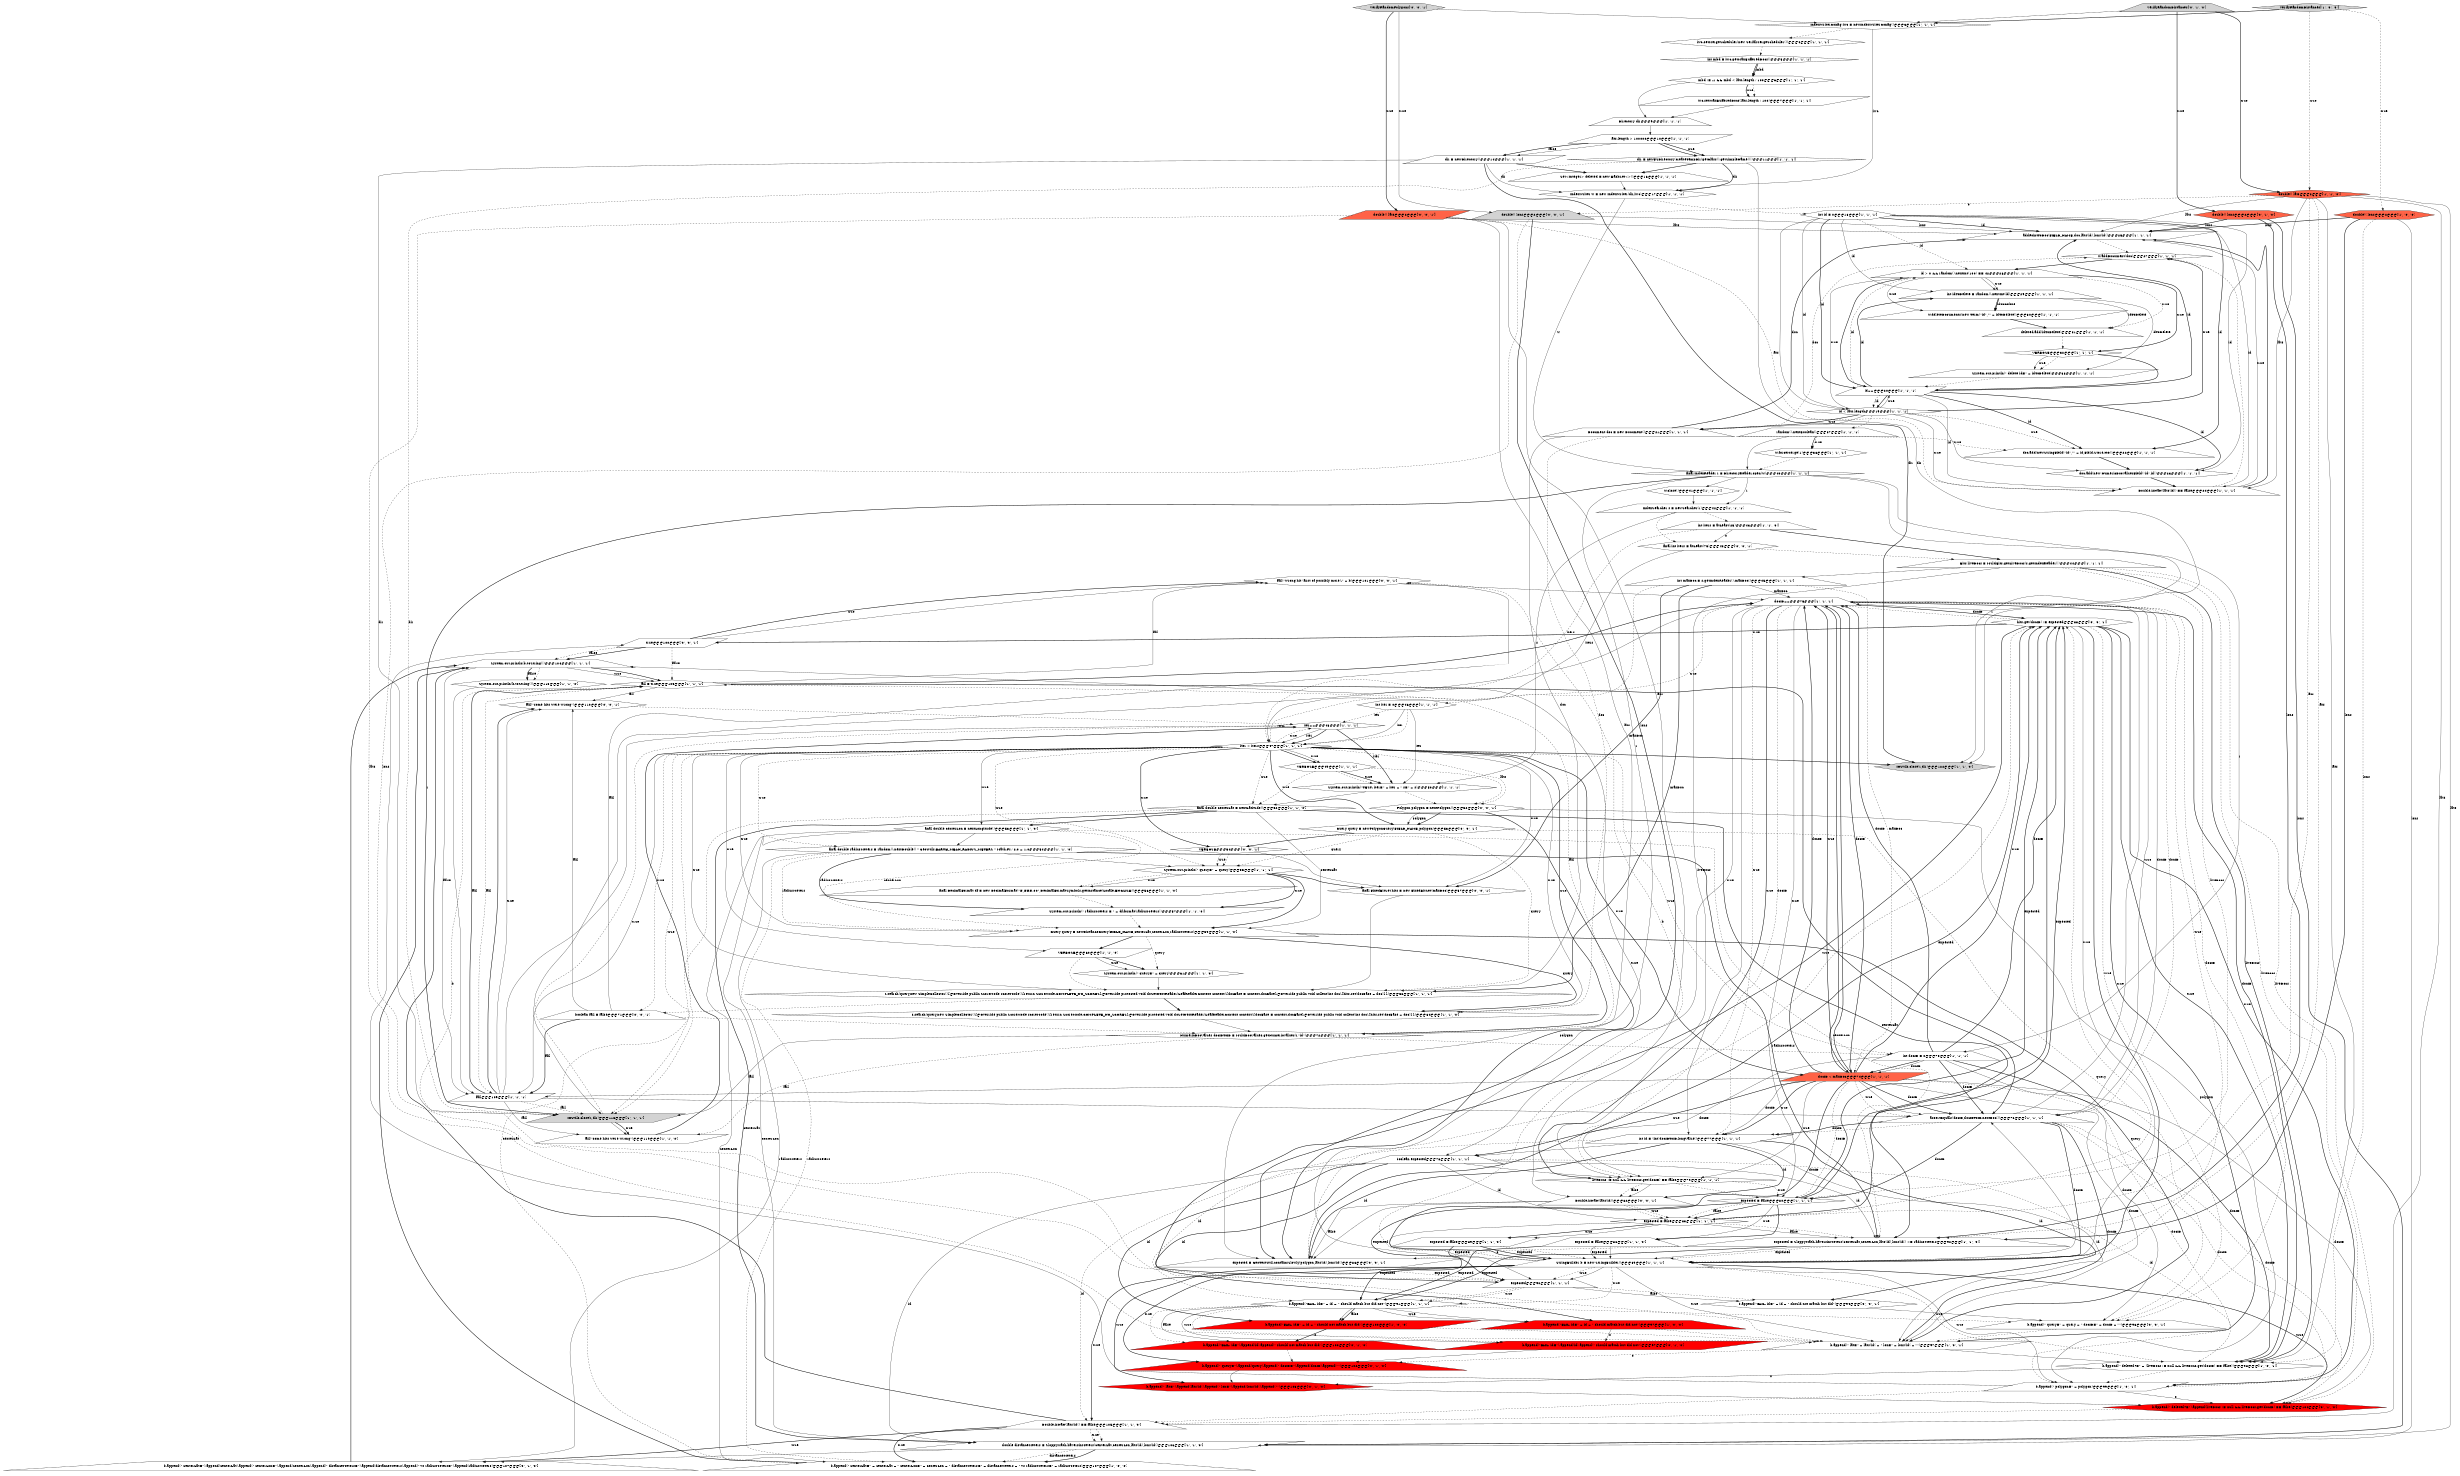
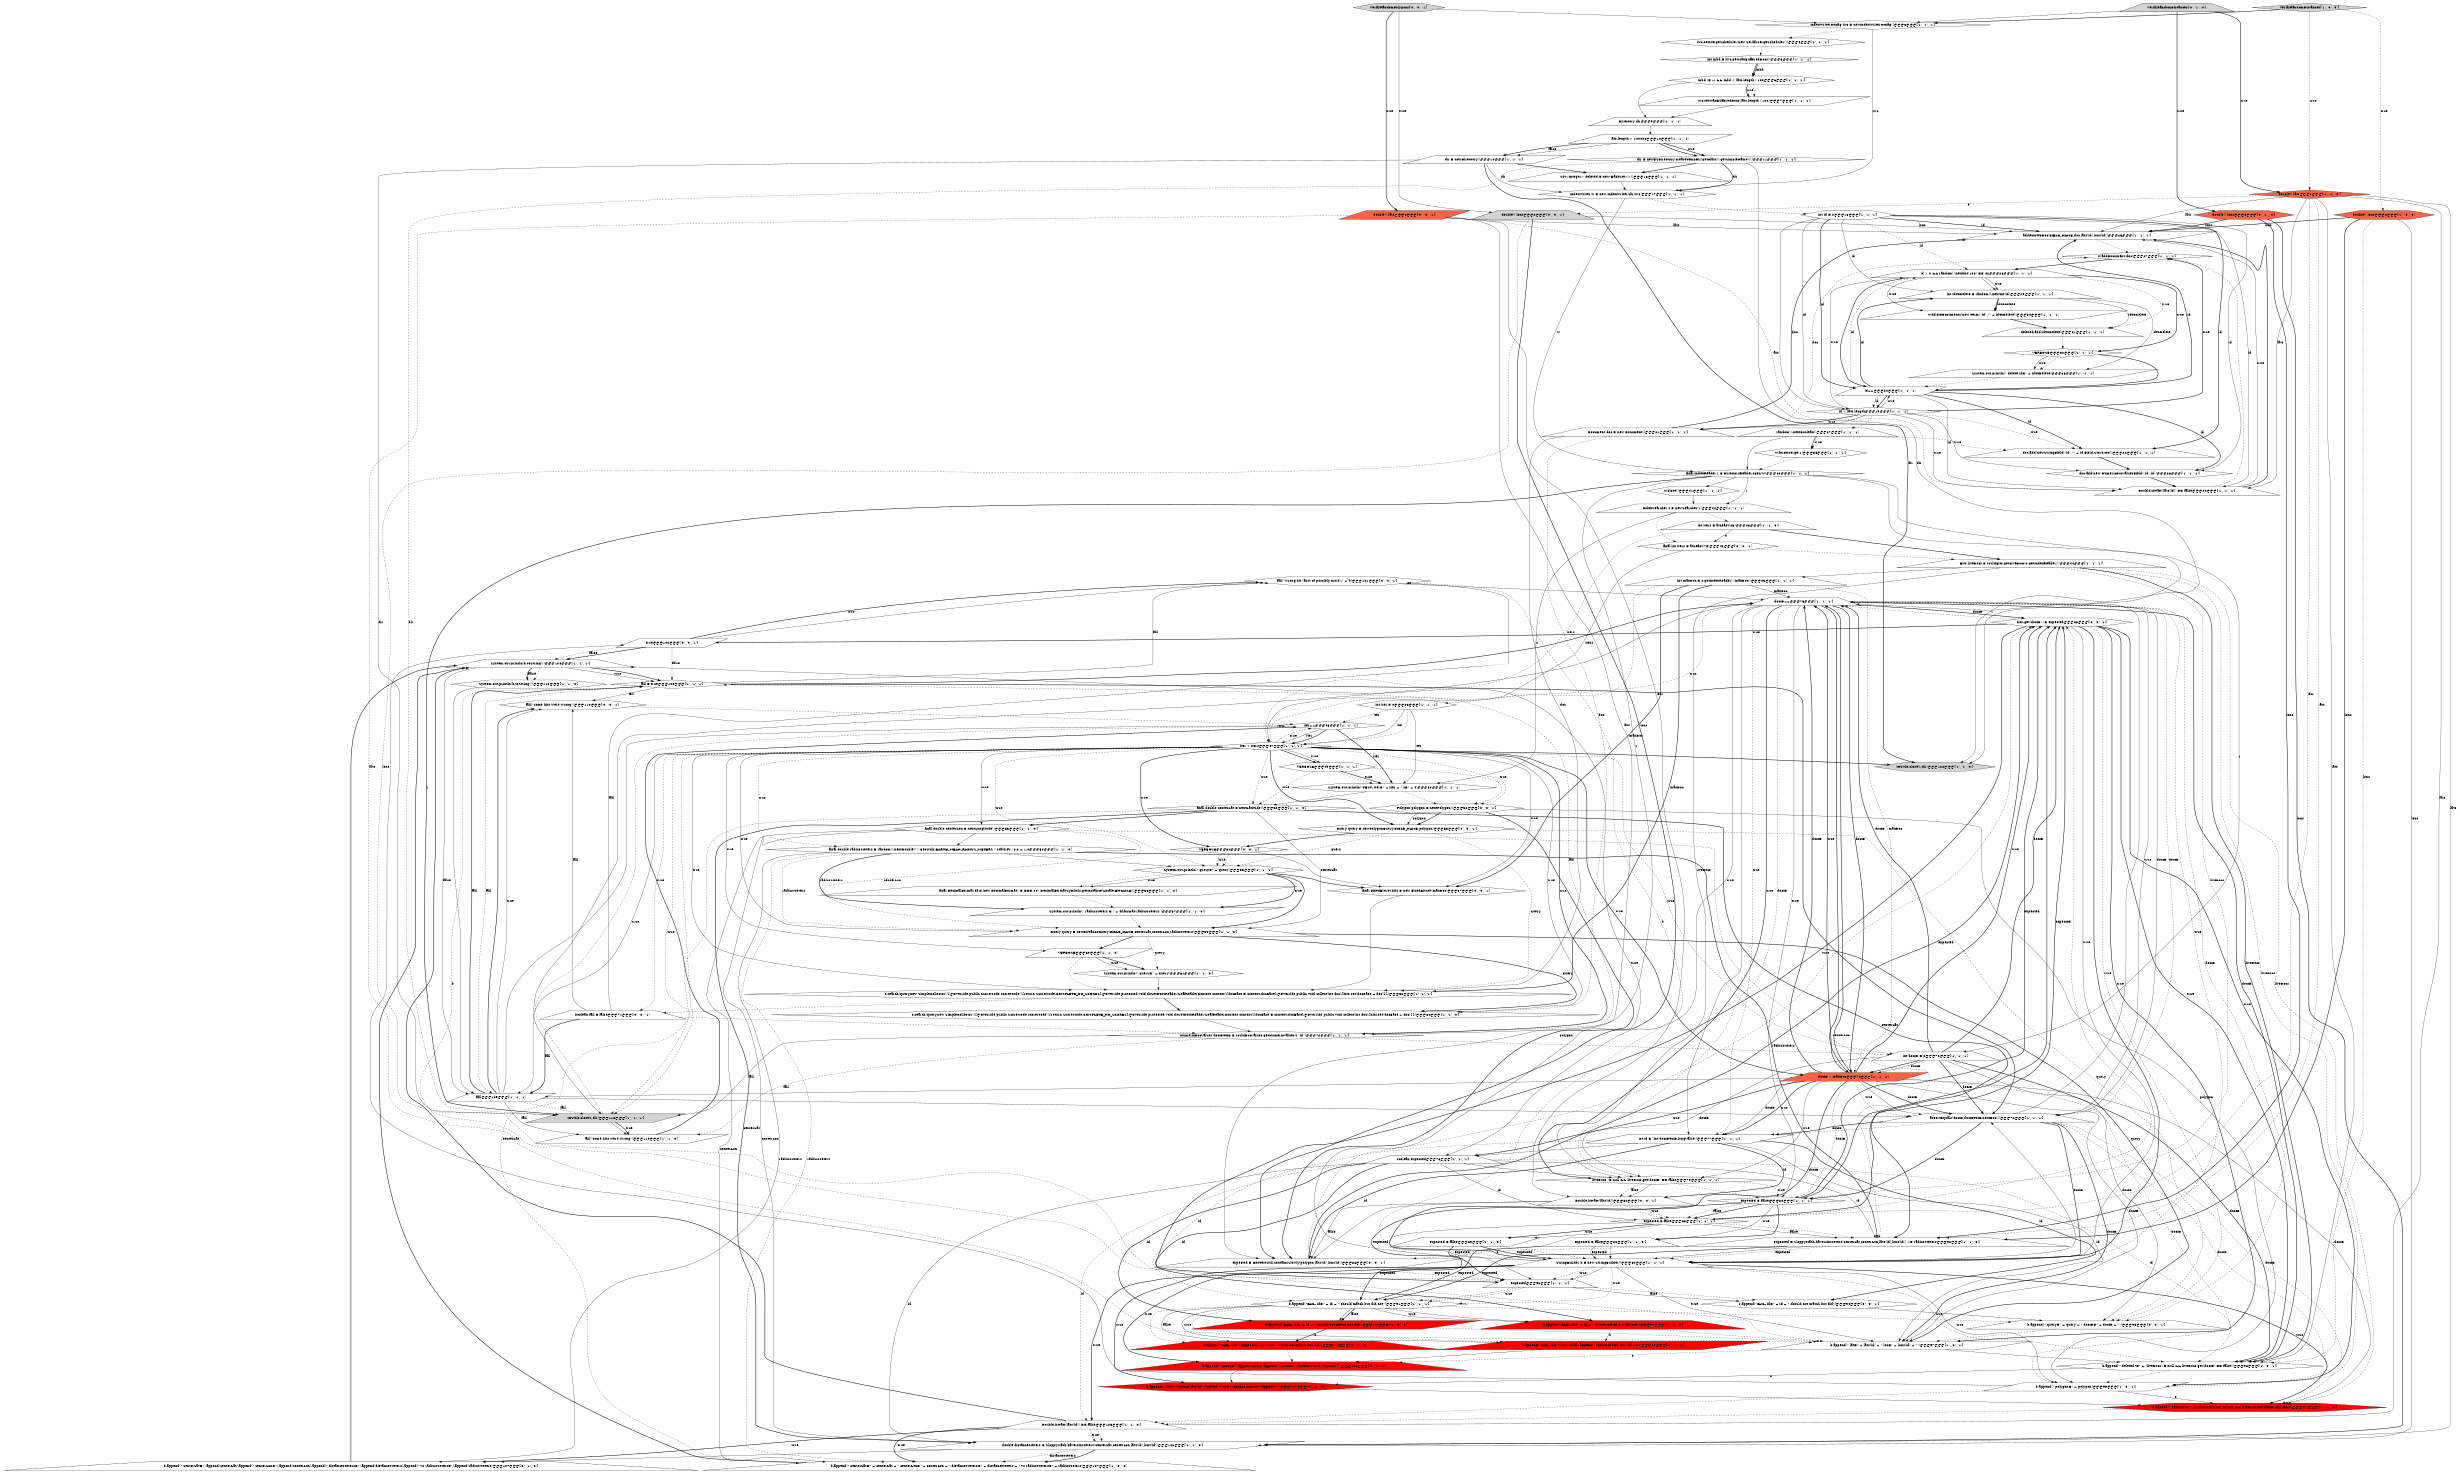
edge "iter < iters@@@47@@@['1', '1', '1']" -> "Polygon polygon = nextPolygon()@@@52@@@['0', '0', '1']": label "lats" -> "true"
